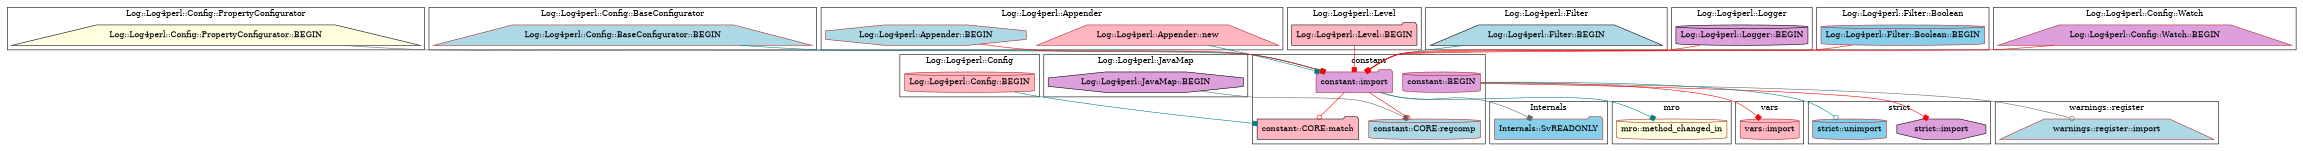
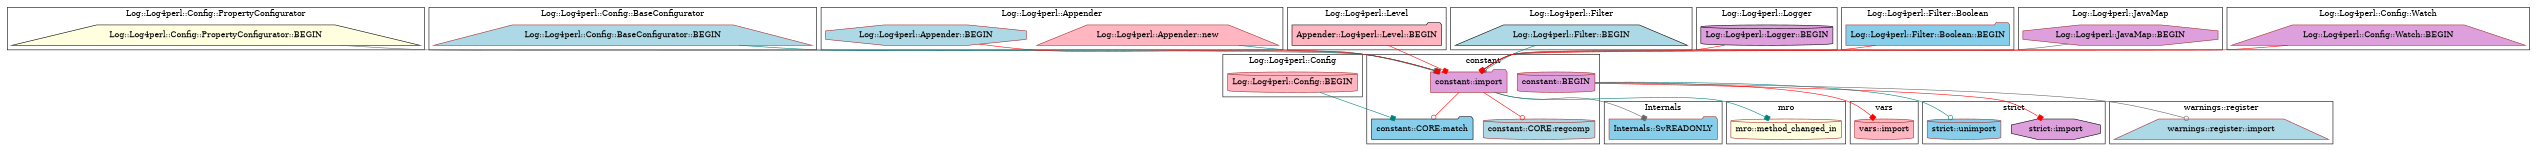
node "Log::Log4perl::Level::BEGIN": label "Log::Log4perl::Level::BEGIN" -> "Appender::Log4perl::Level::BEGIN"
node "Log::Log4perl::Filter::Boolean::BEGIN": shape cylinder -> folder
node "Log::Log4perl::JavaMap::BEGIN": color black -> brown
edge "Log::Log4perl::JavaMap::BEGIN" -> "constant::CORE:regcomp": now "Log::Log4perl::JavaMap::BEGIN" -> "constant::import"
node "constant::CORE:match": fillcolor lightpink -> skyblue
